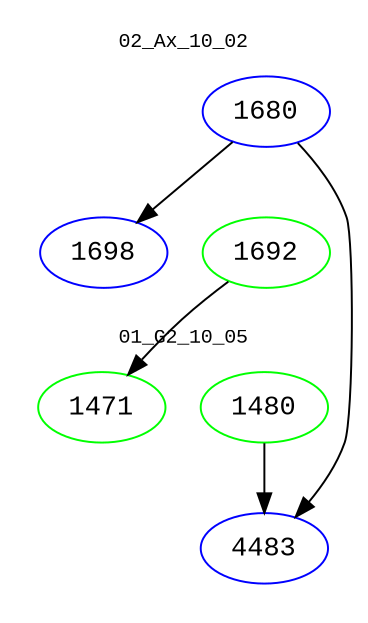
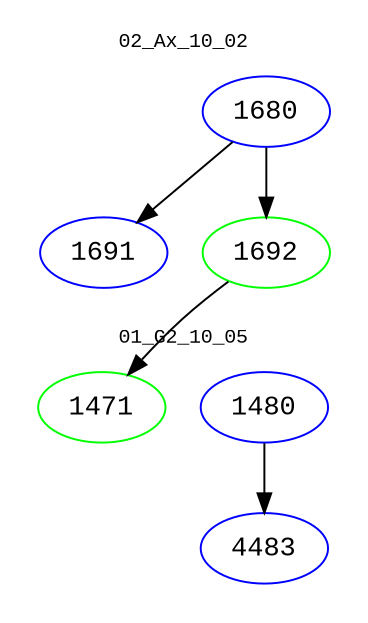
node "1698": label "1698" -> "1691"
edge "1680" -> "4483": now "1680" -> "1692"
node "1480": color green -> blue
